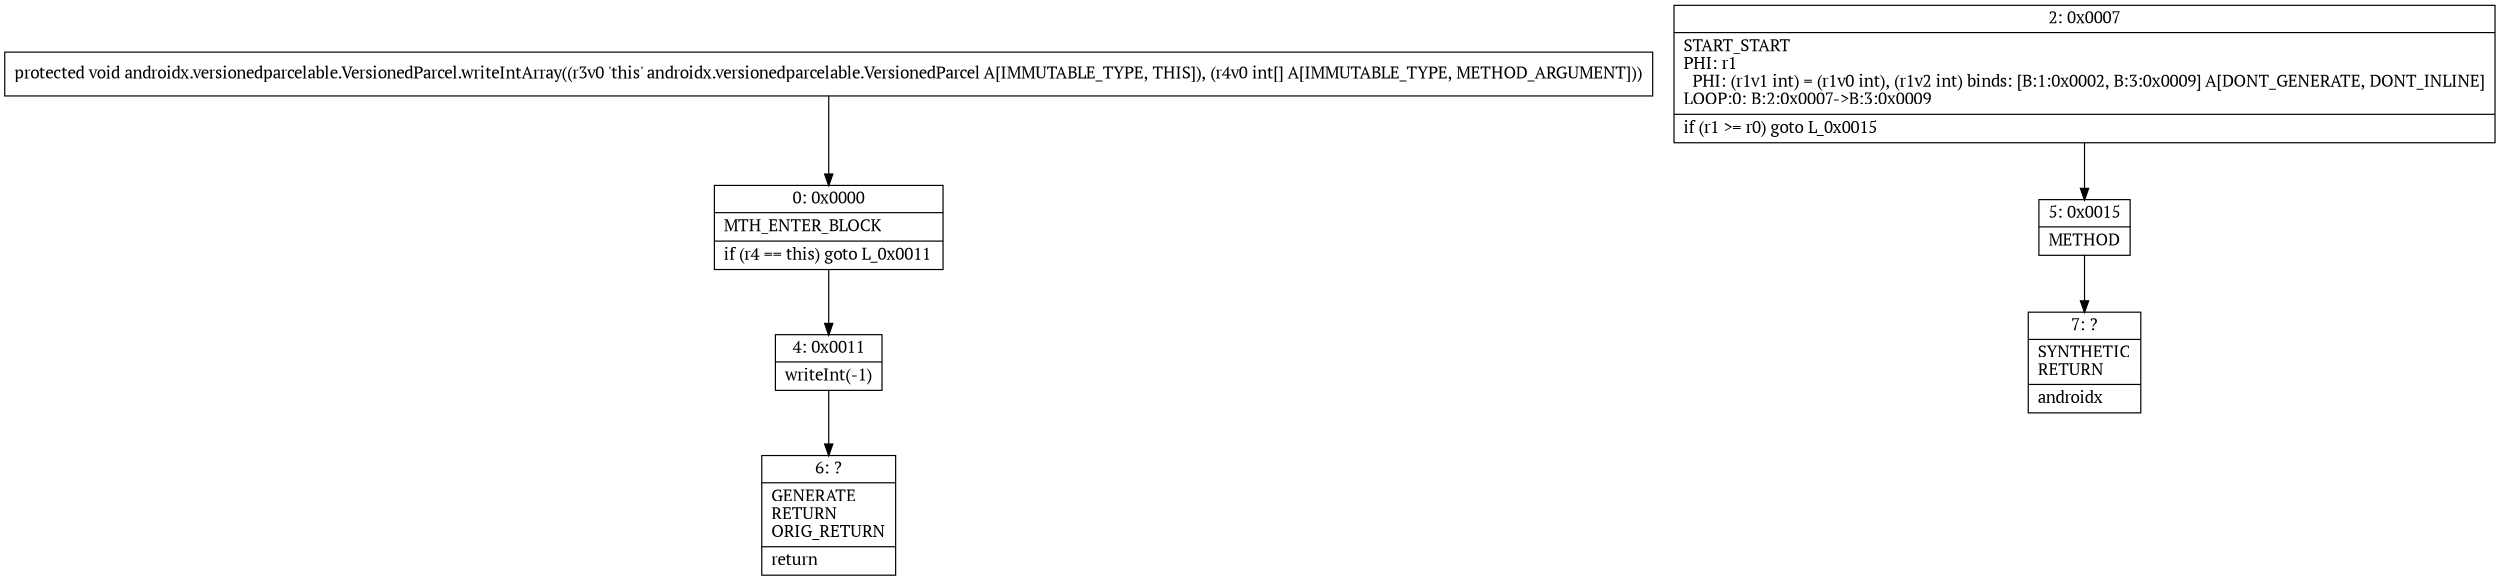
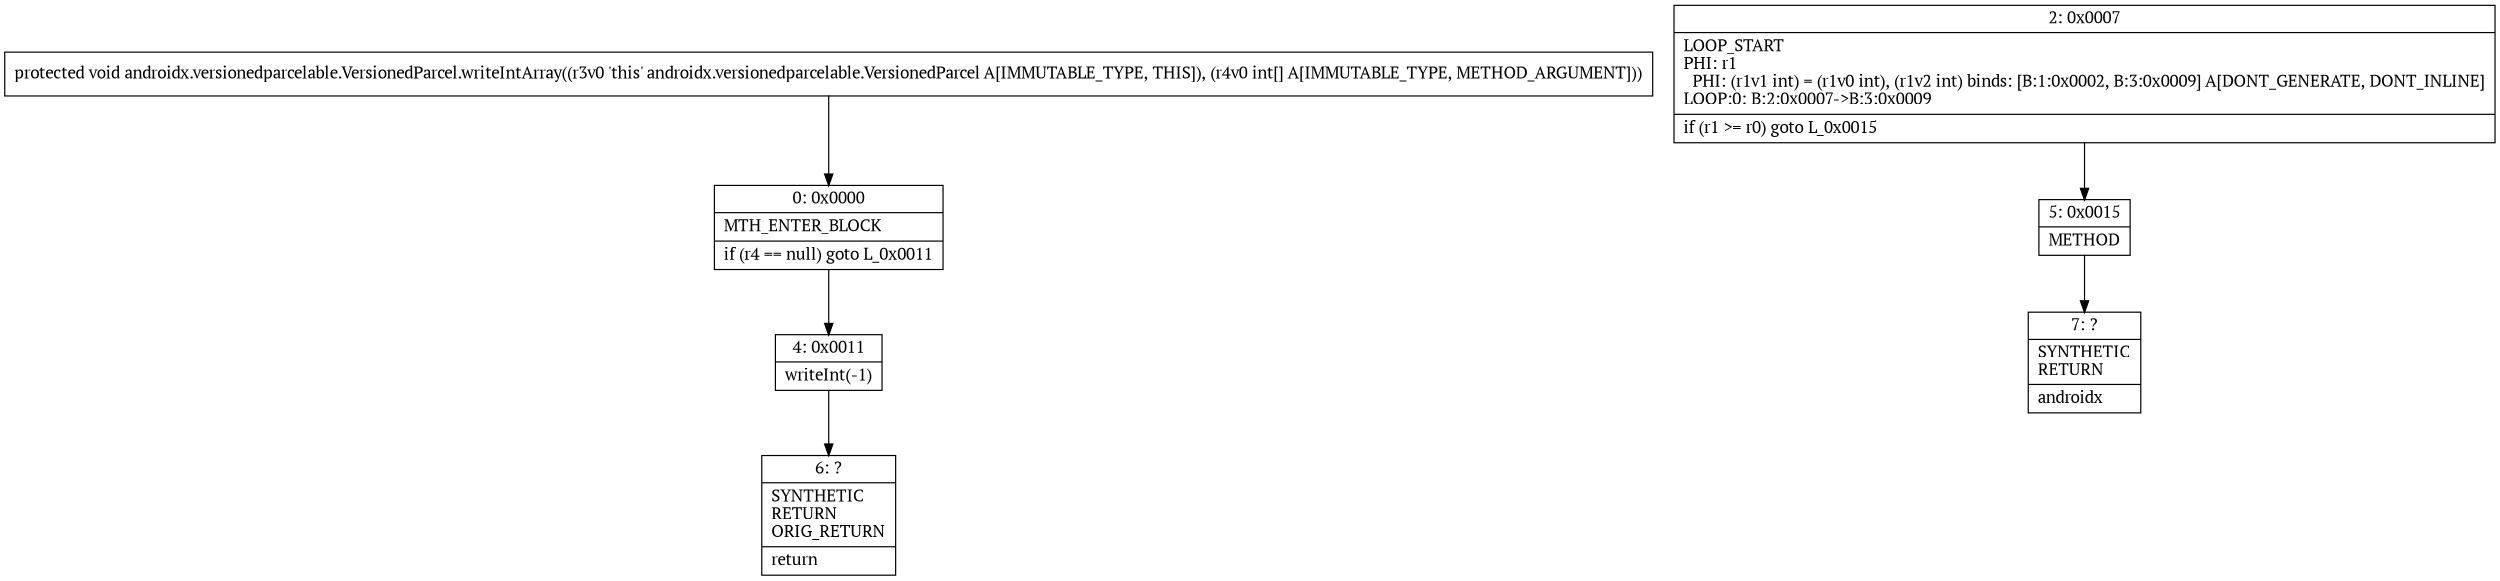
node "2: 0x0007": text "START_START" -> "LOOP_START"
node "0: 0x0000": text "if (r4 == this) goto L_0x0011" -> "if (r4 == null) goto L_0x0011"
node "6: ?": text "GENERATE" -> "SYNTHETIC"
